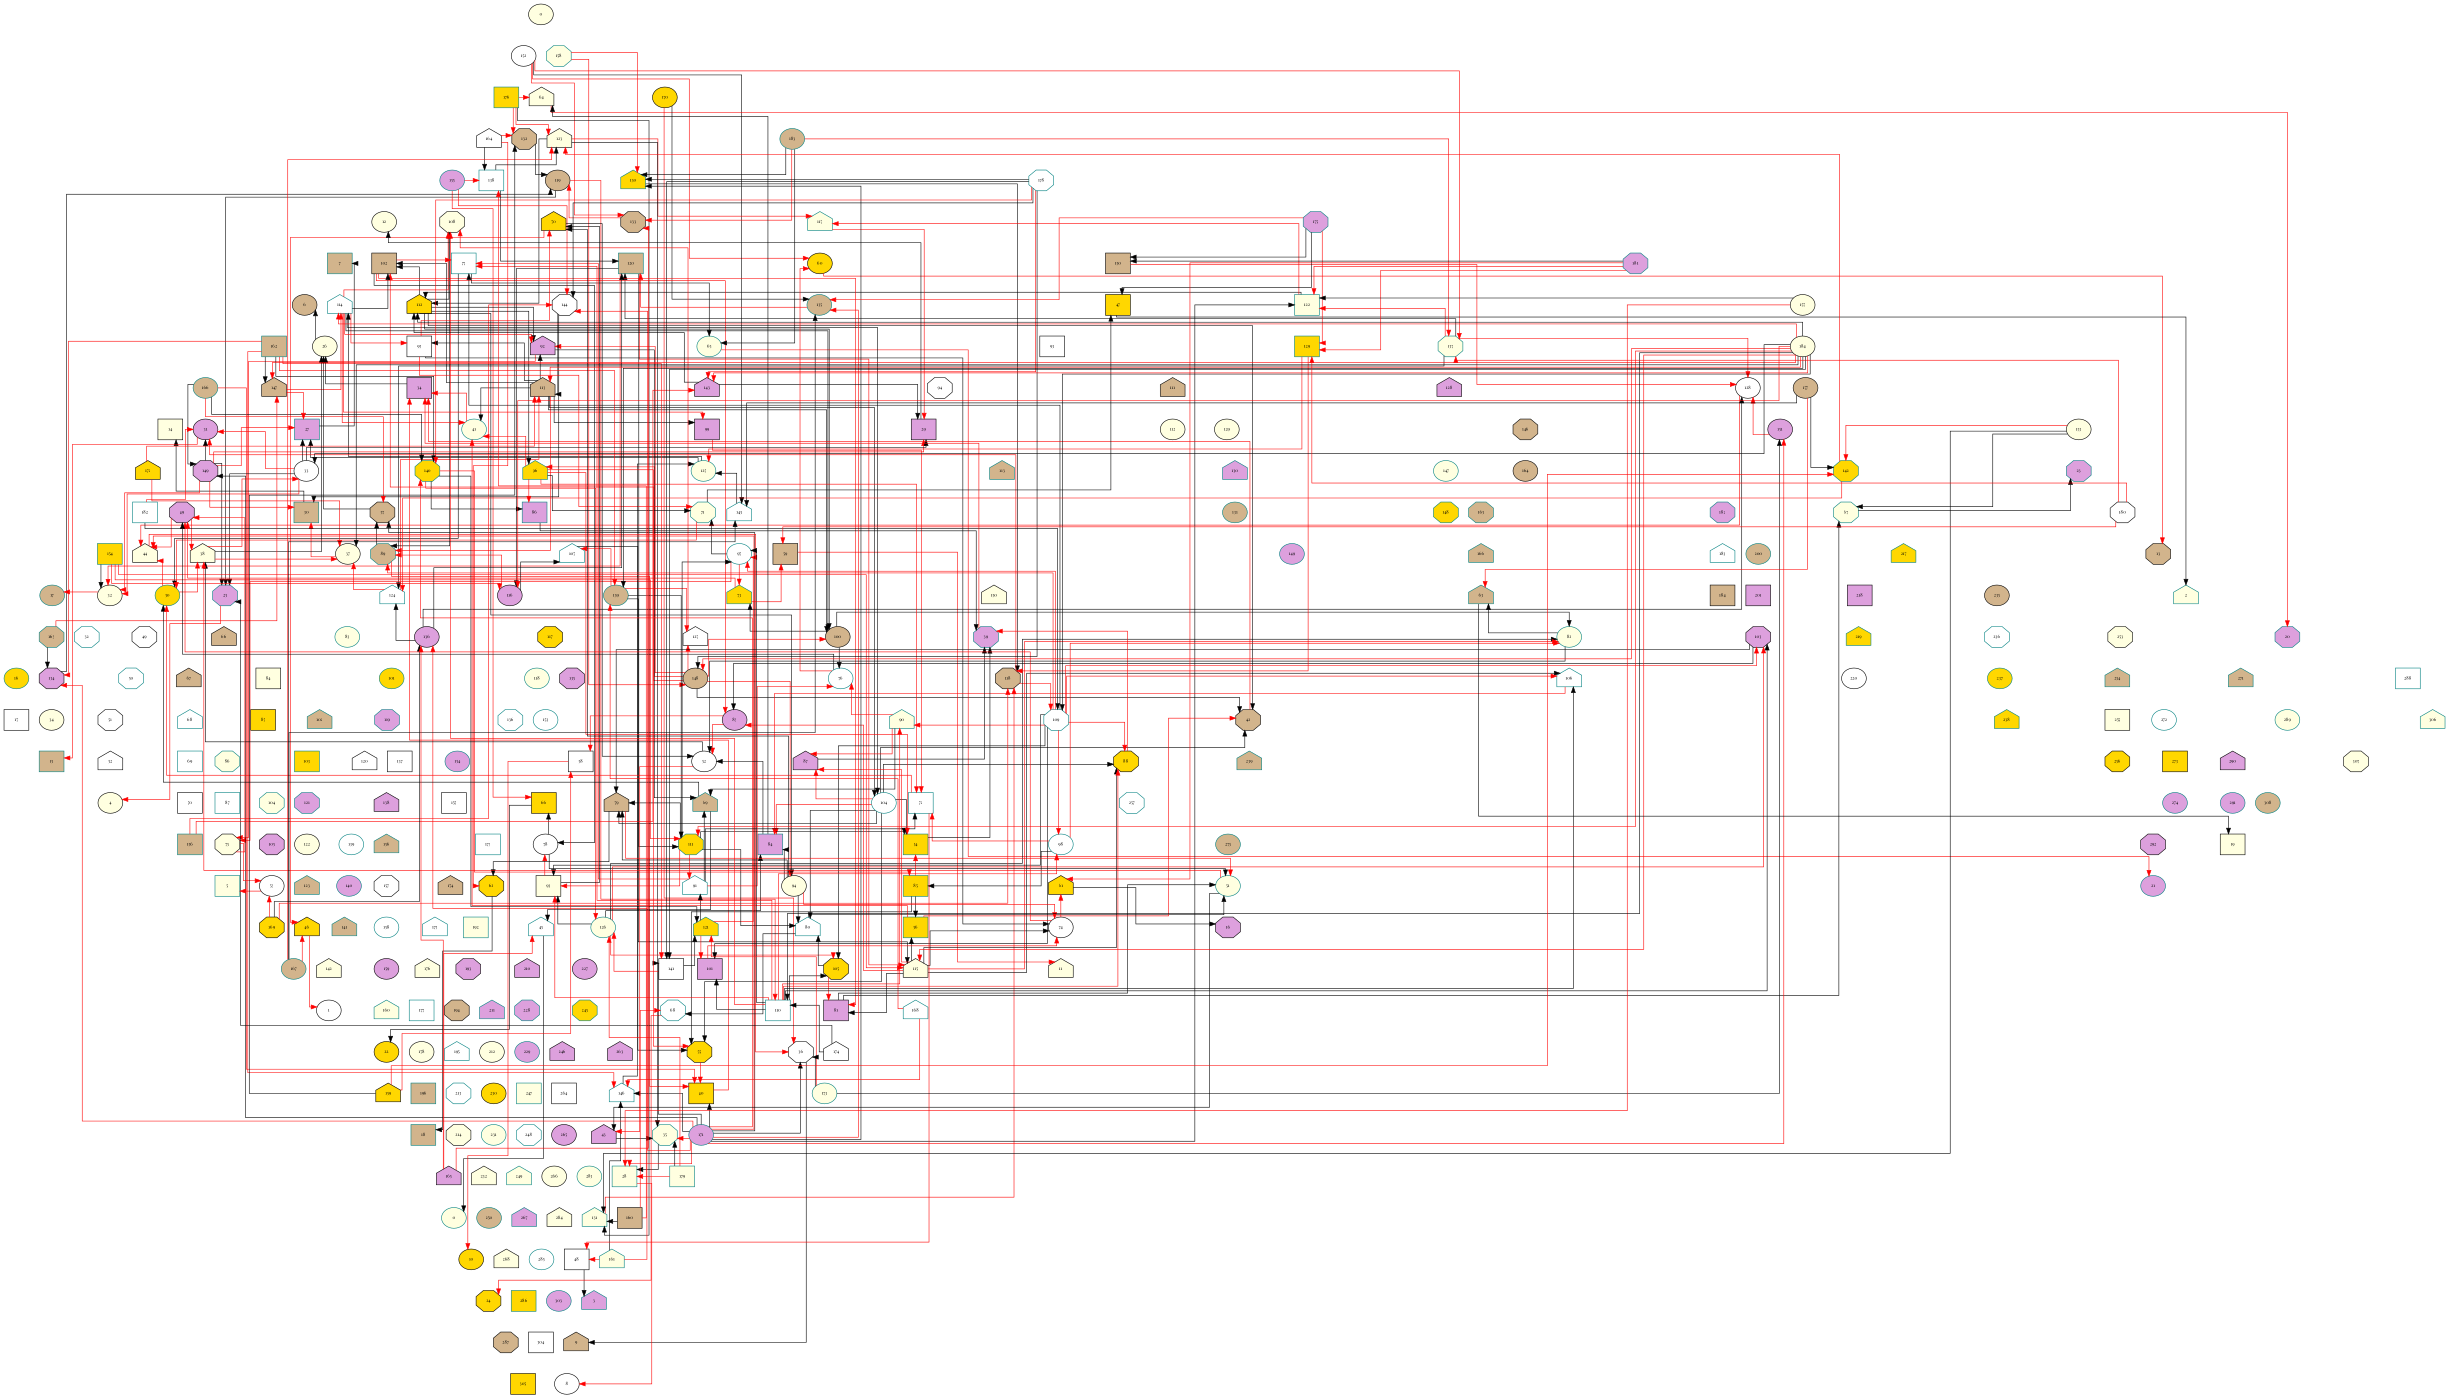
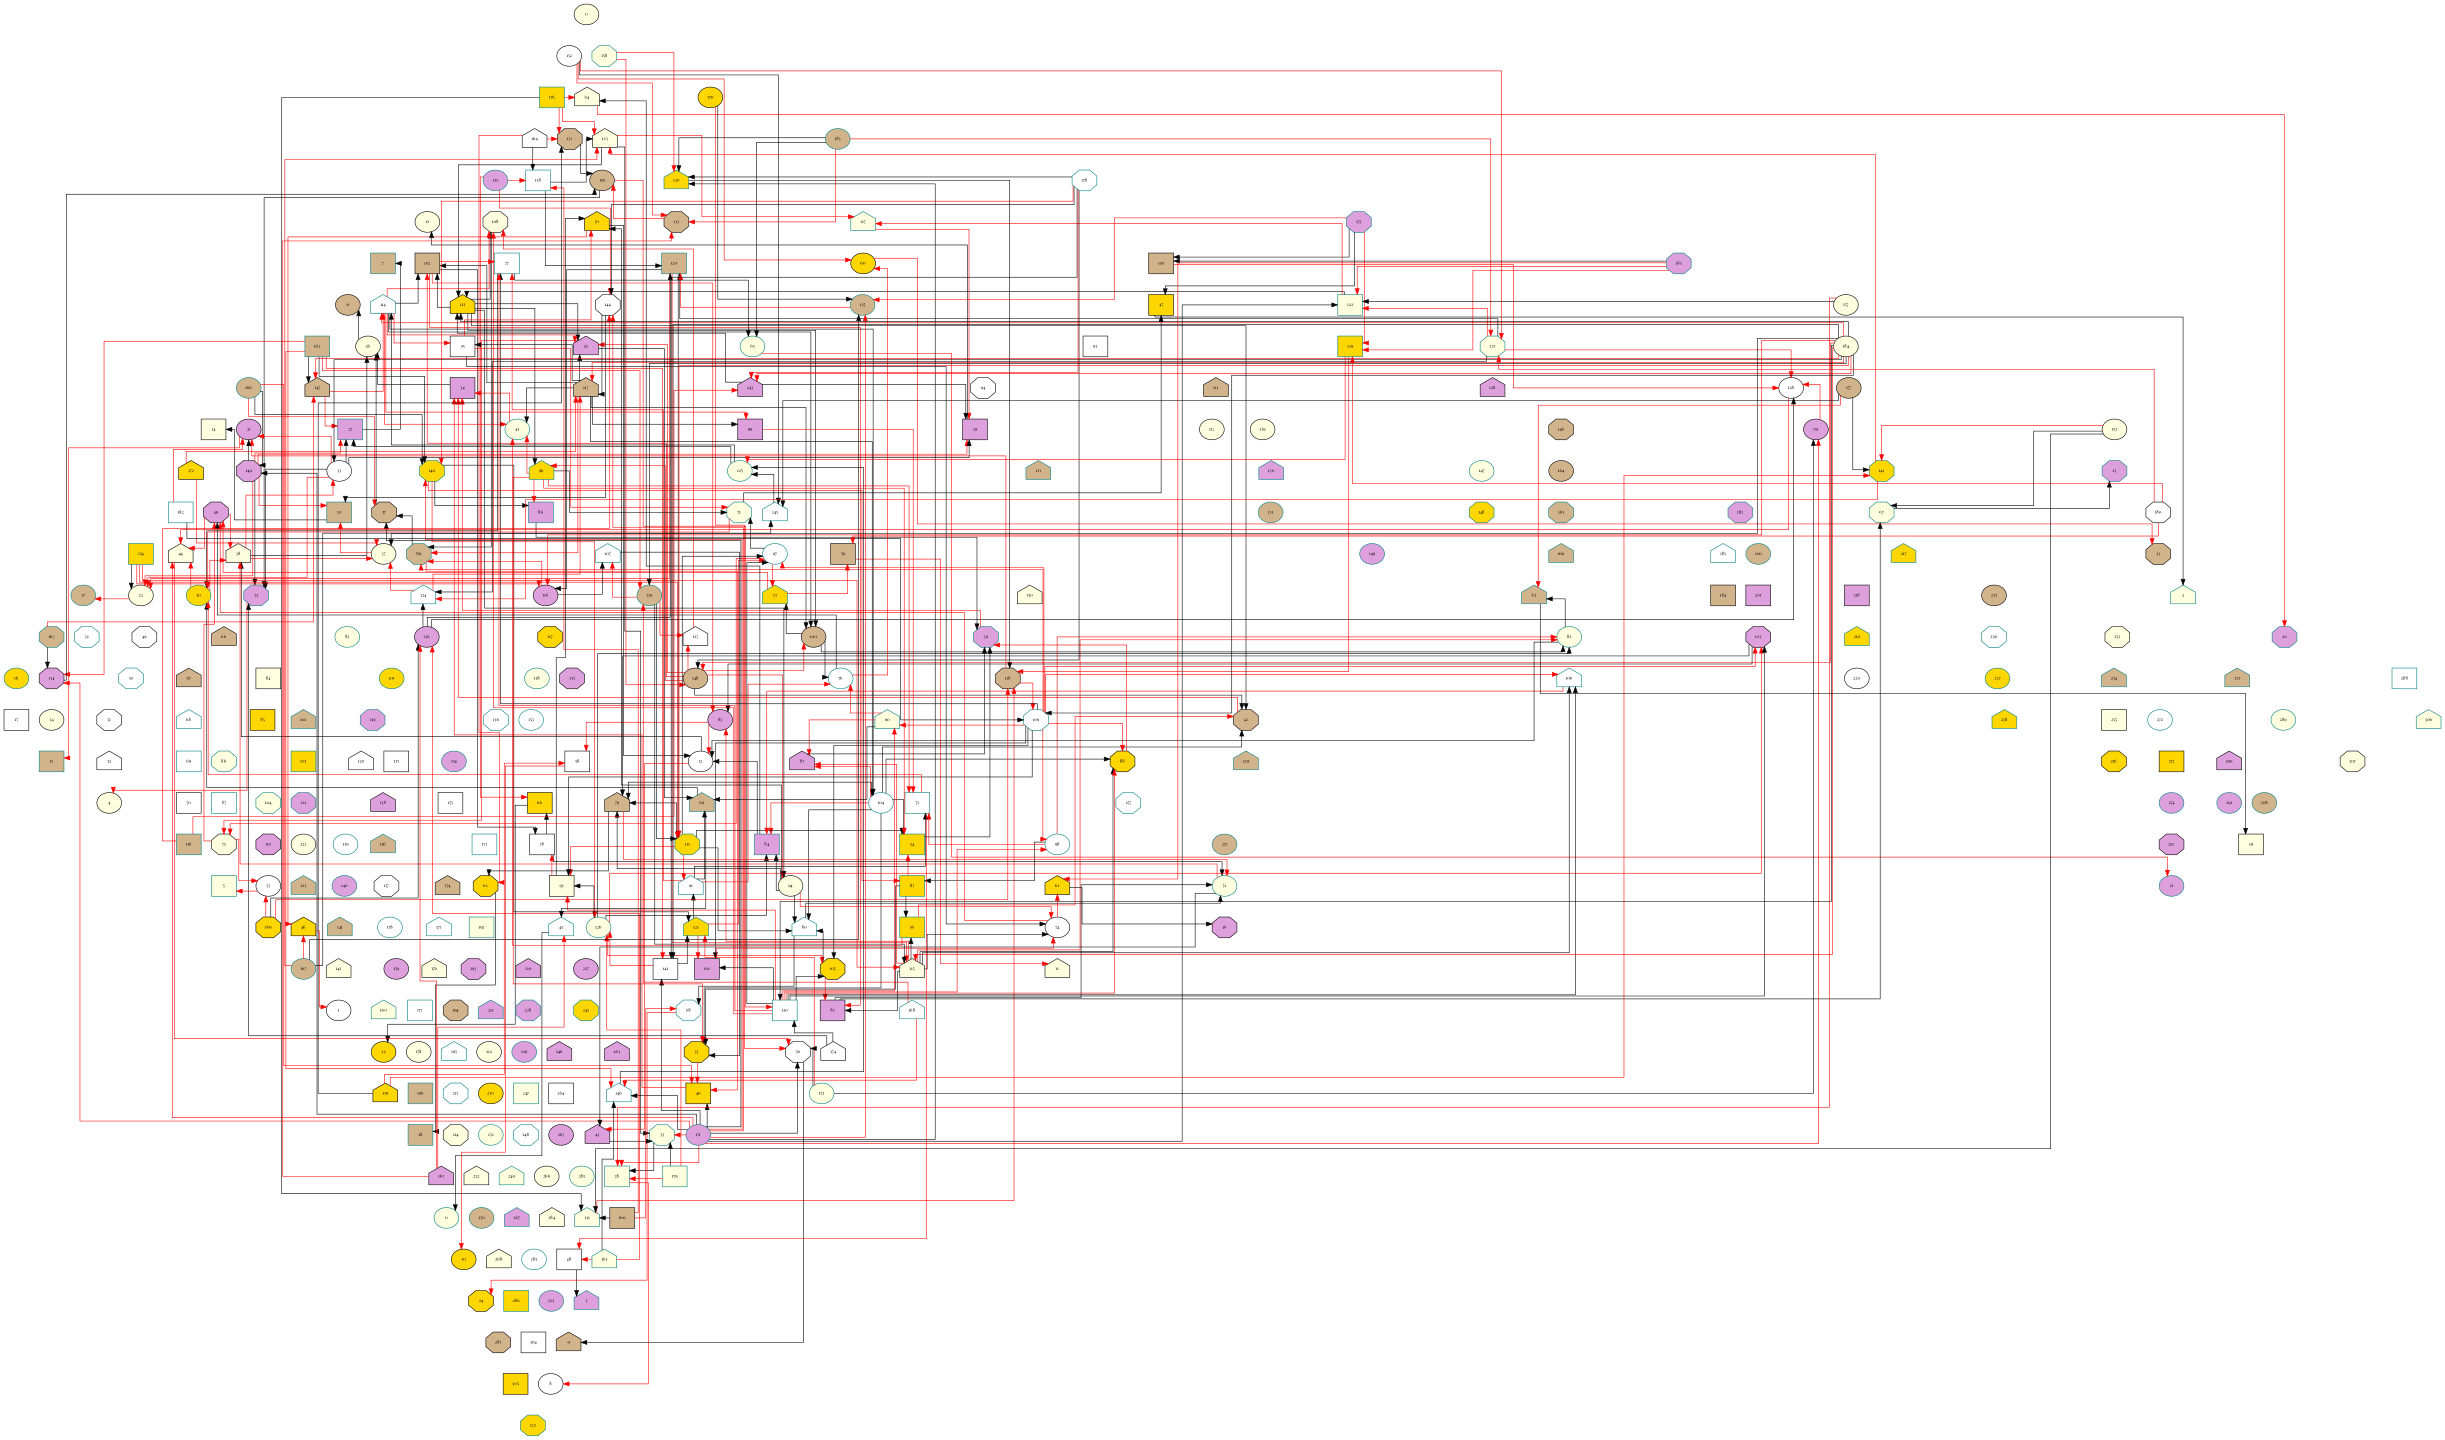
node "78": shape ellipse -> box
node "323": added
